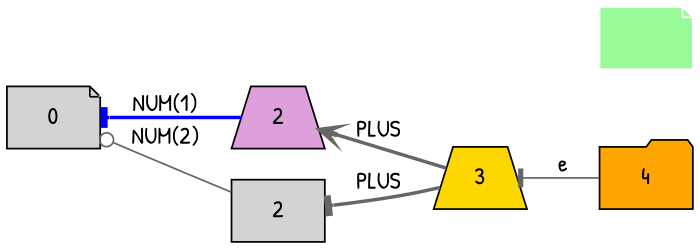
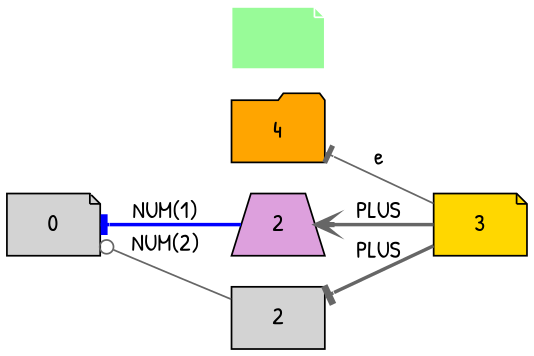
node "3": shape trapezium -> note
edge "4" -> "3": reversed
